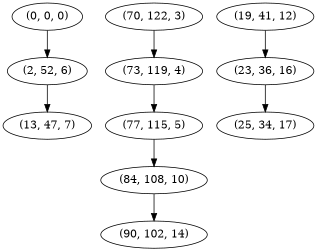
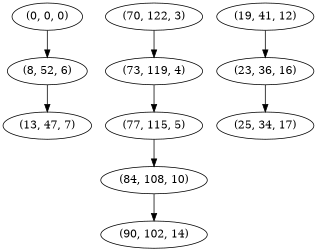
node "(2, 52, 6)": label "(2, 52, 6)" -> "(8, 52, 6)"
